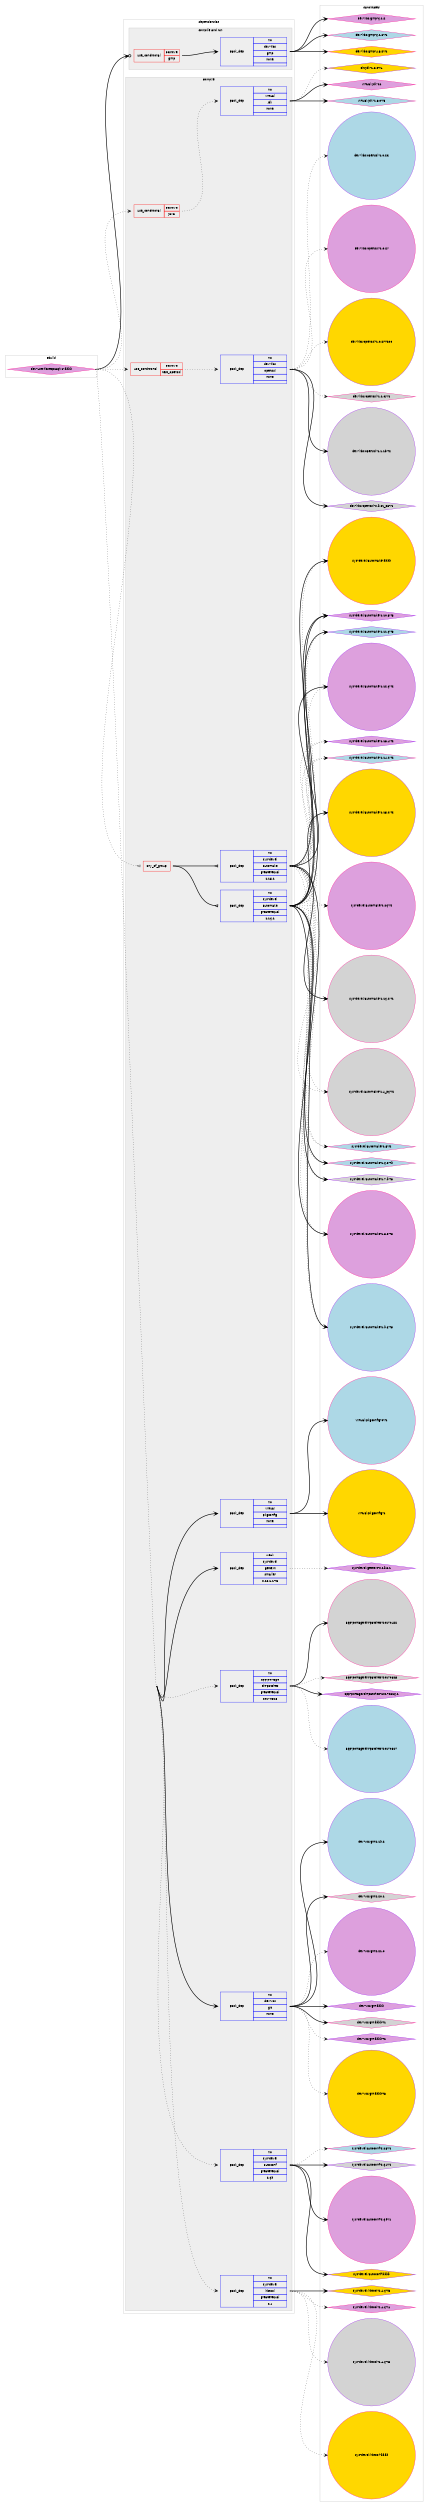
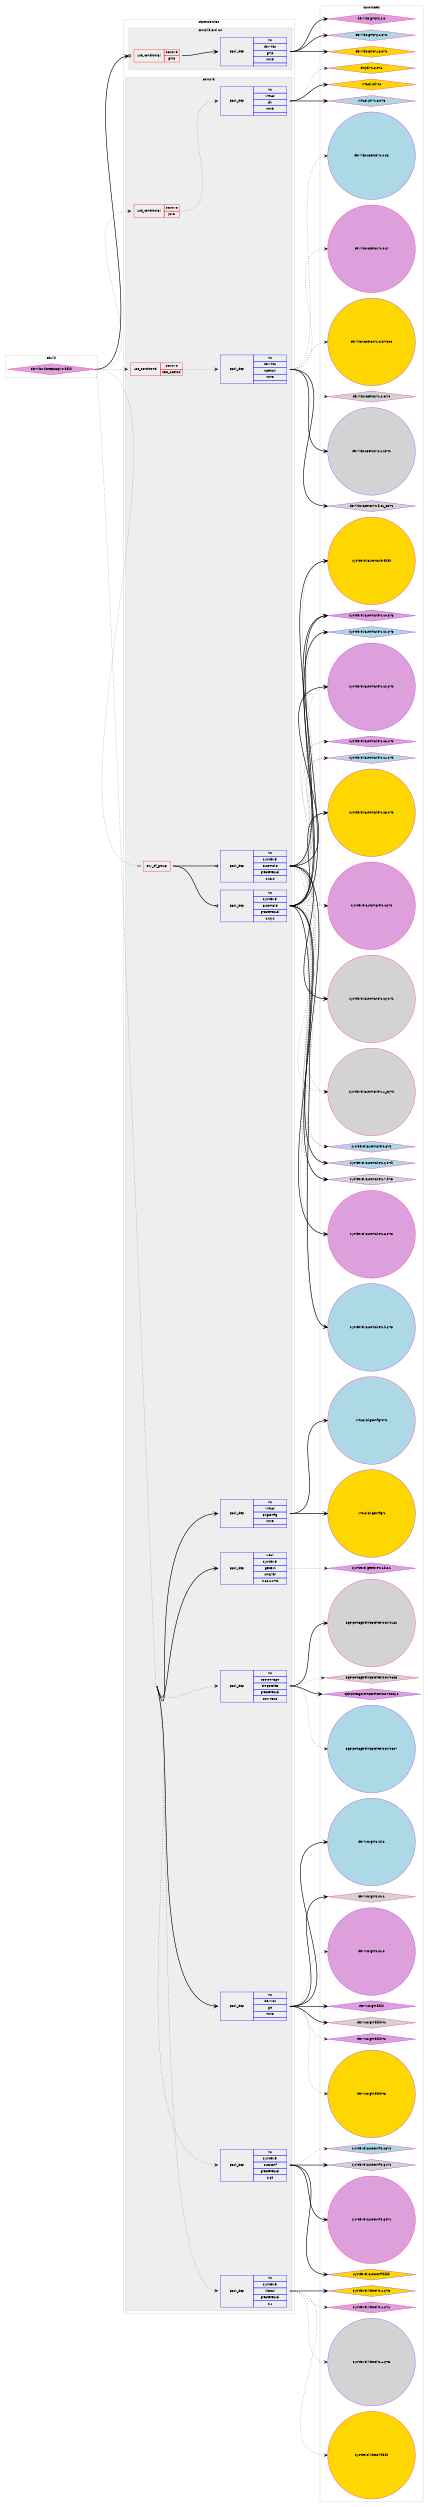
node "virtual/jdk-11": fillcolor plum -> gold
node "dev-use/libsecp256k1-9999": label "dev-use/libsecp256k1-9999" -> "dev-libs/libsecp256k1-9999"
